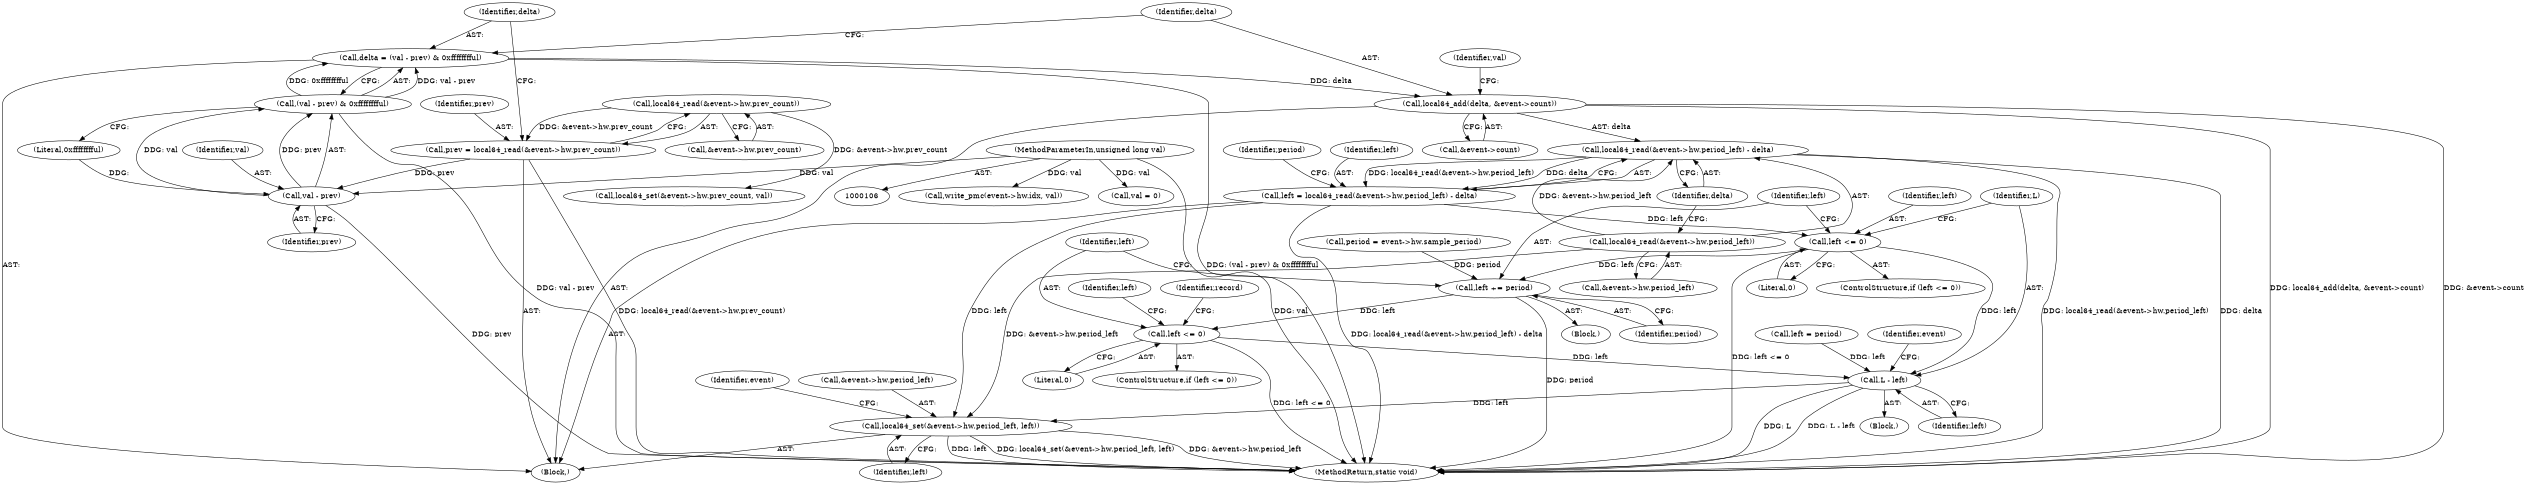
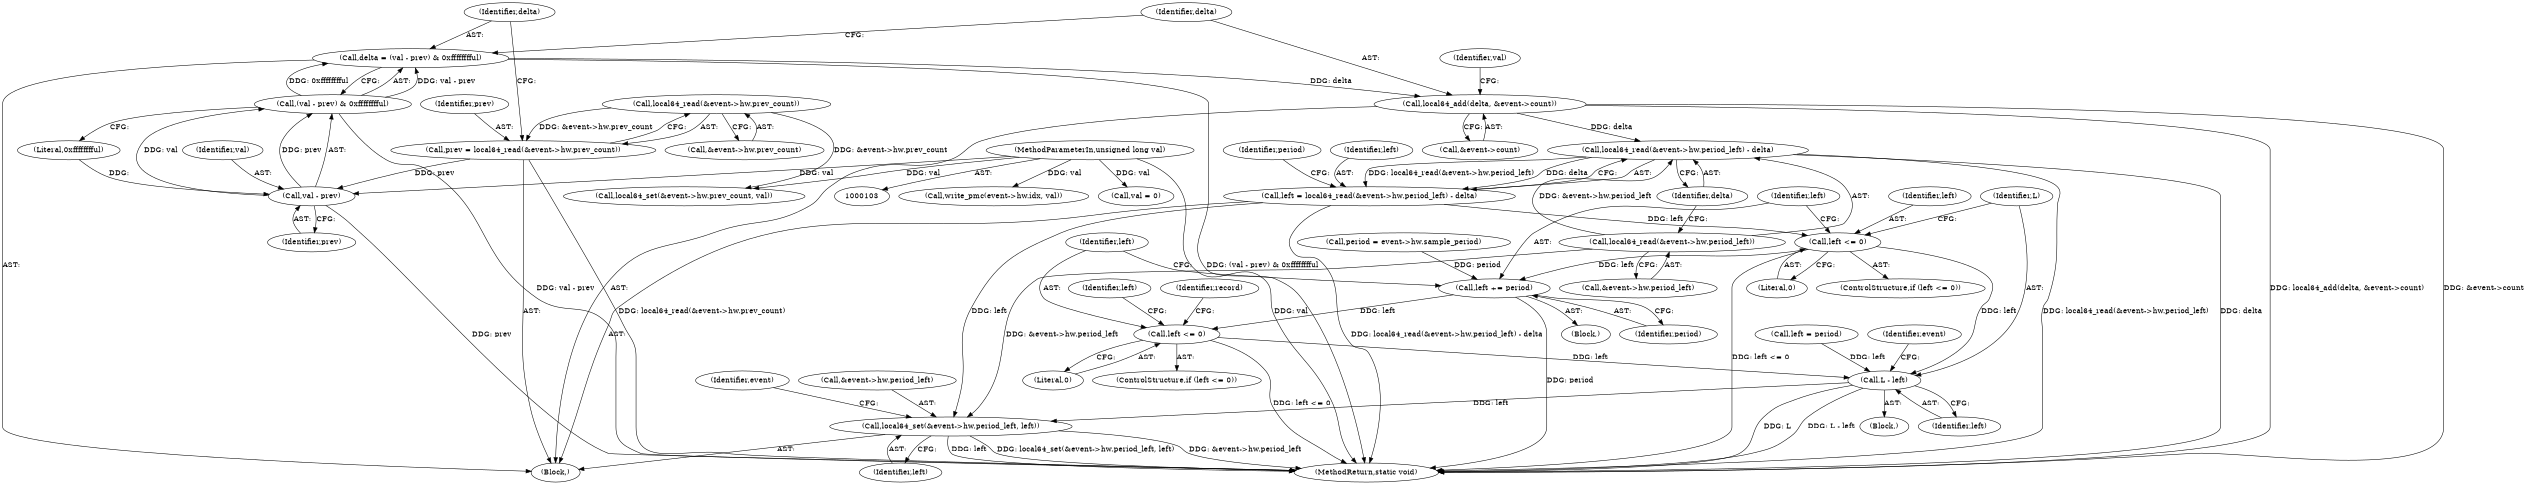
edge "(Call,local64_add(delta, &event->count))" -> "(Call,local64_read(&event->hw.period_left) - delta)": label "AST: delta" -> "DDG: delta"
edge "(MethodParameterIn,unsigned long val)" -> "(Call,local64_set(&event->hw.prev_count, val))": added, label "DDG: val"
node "1000106": label "1000106" -> "1000103"
